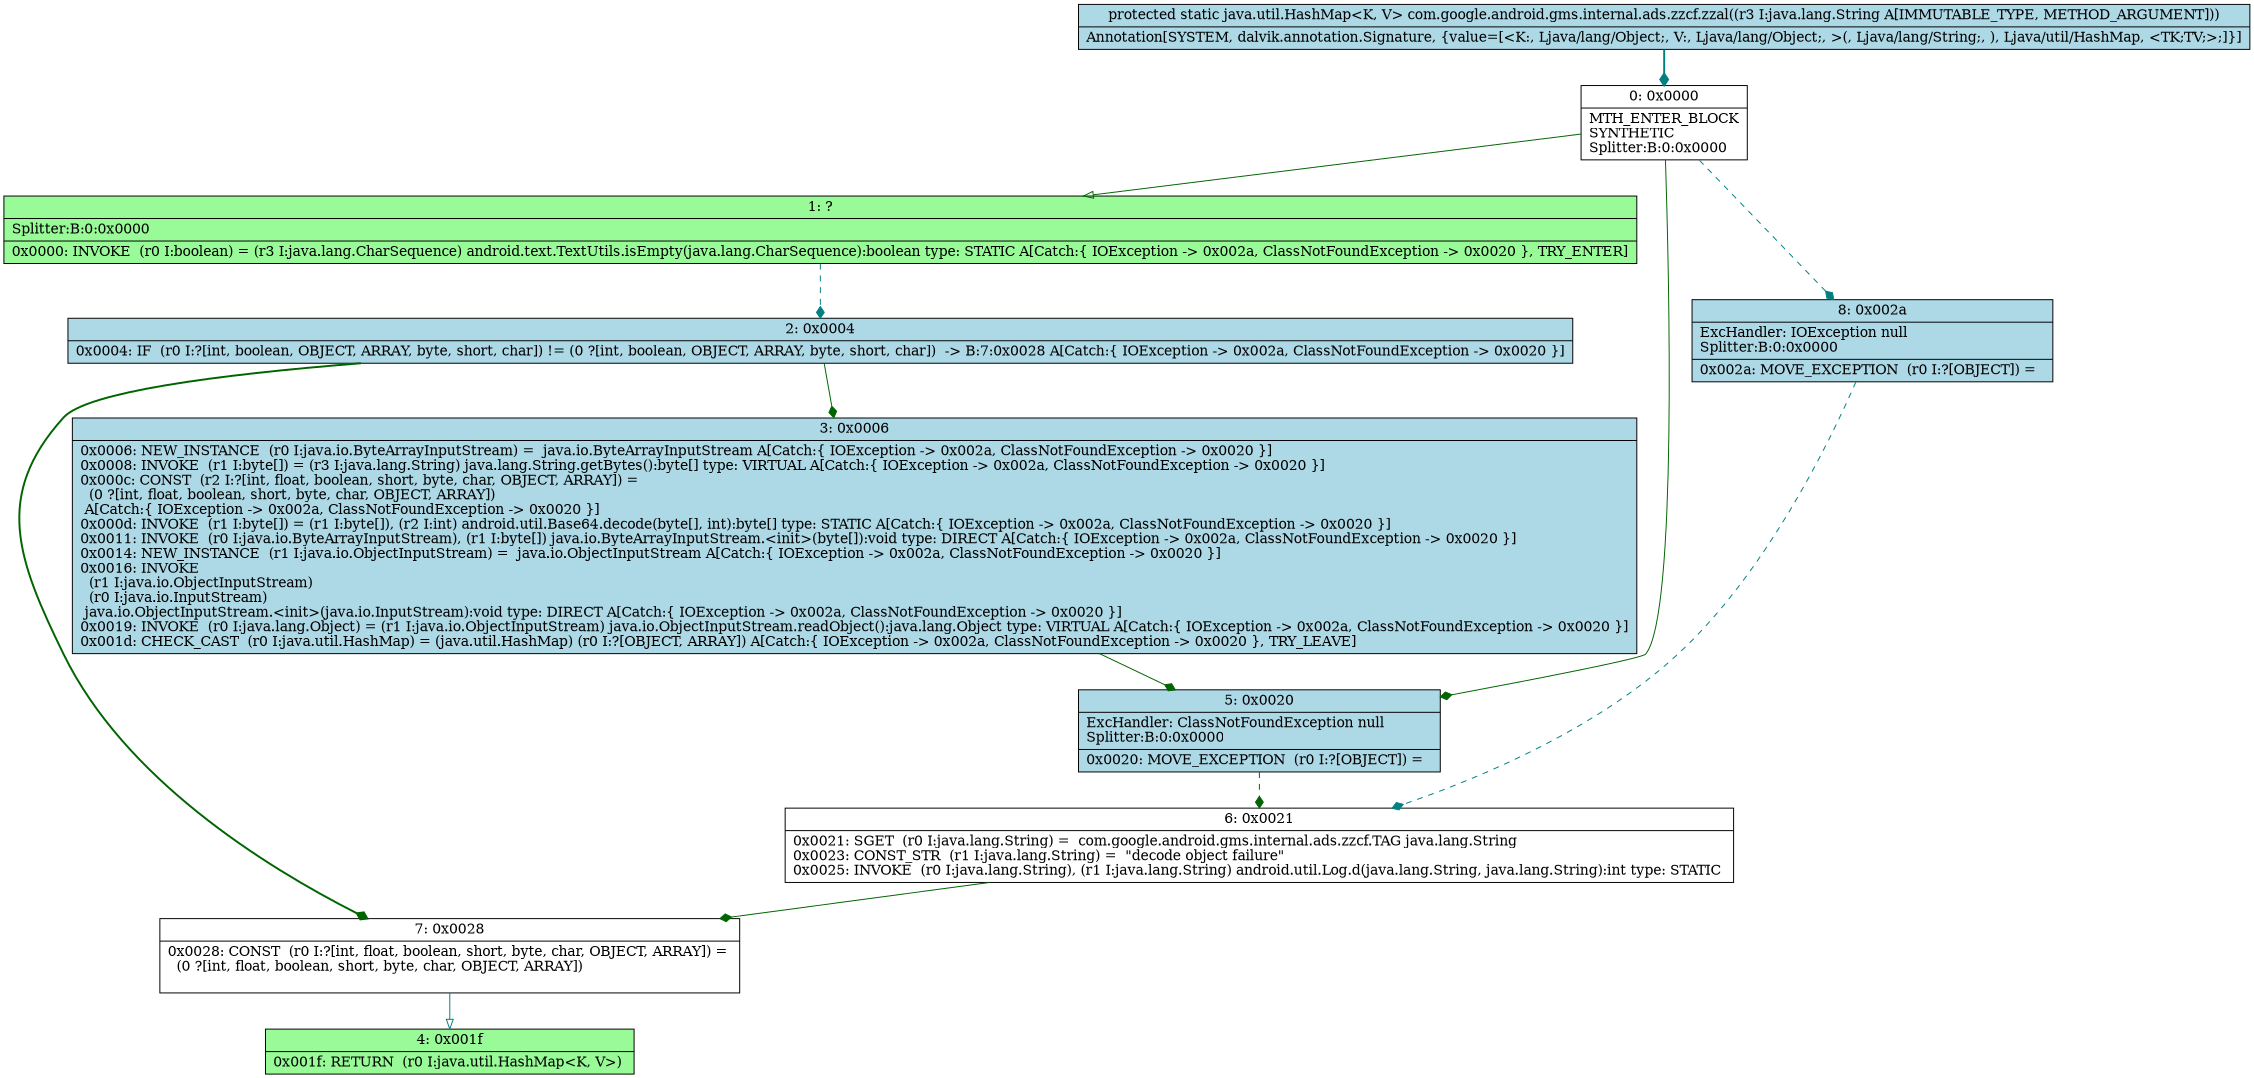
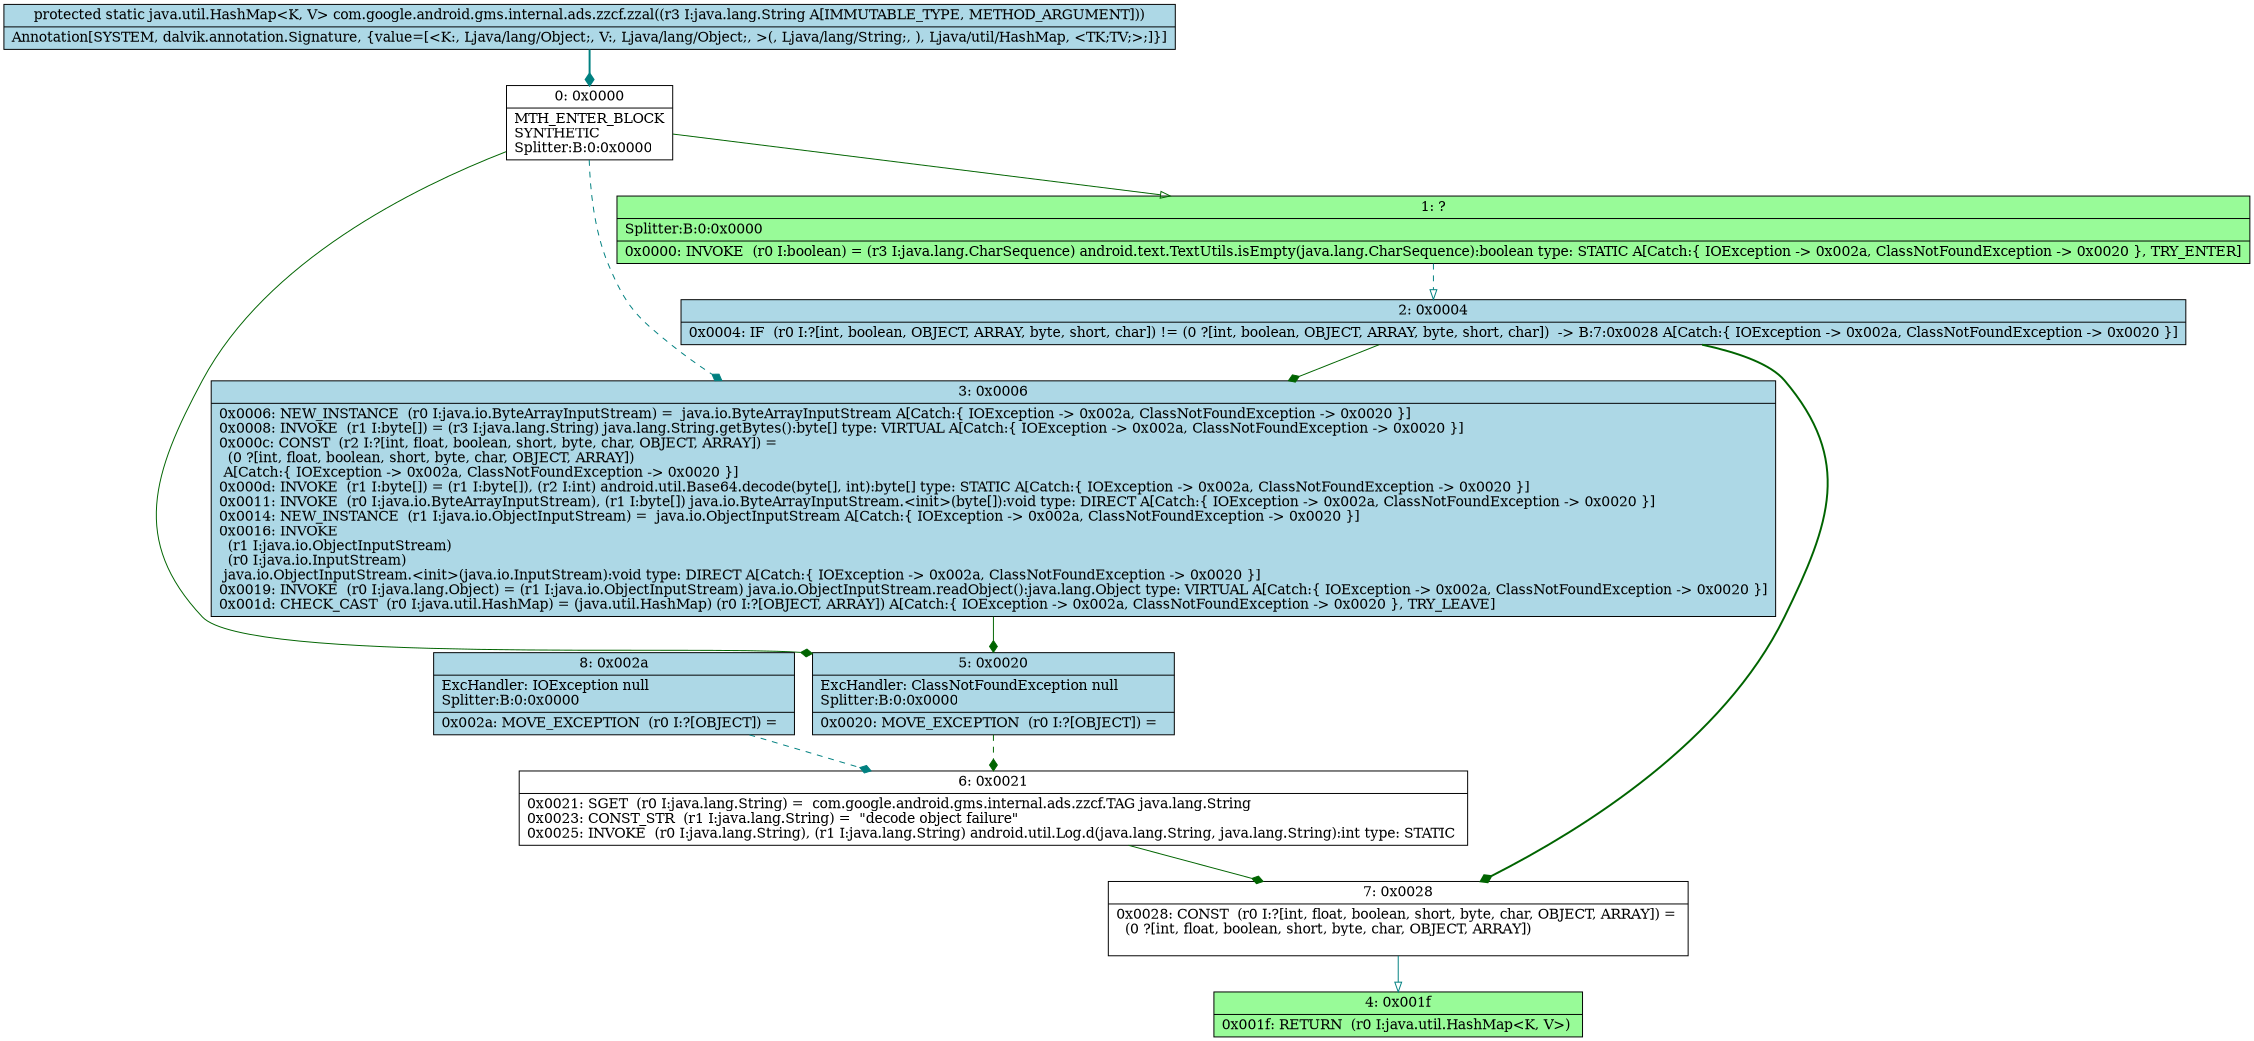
edge "0: 0x0000" -> "8: 0x002a": now "0: 0x0000" -> "3: 0x0006"
edge "1: ?" -> "2: 0x0004": arrowhead diamond -> onormal
